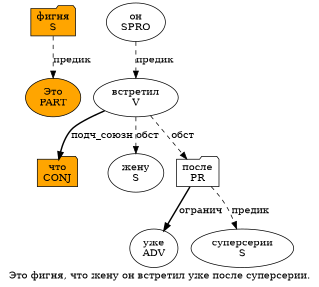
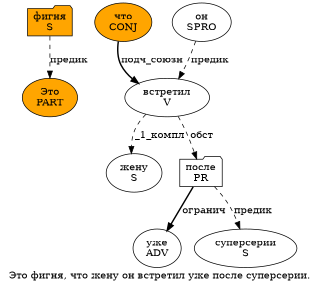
edge "встретил V" -> "что CONJ": reversed
edge "встретил V" -> "жену S": label "обст" -> "_1_компл"
node "что CONJ": shape folder -> ellipse
